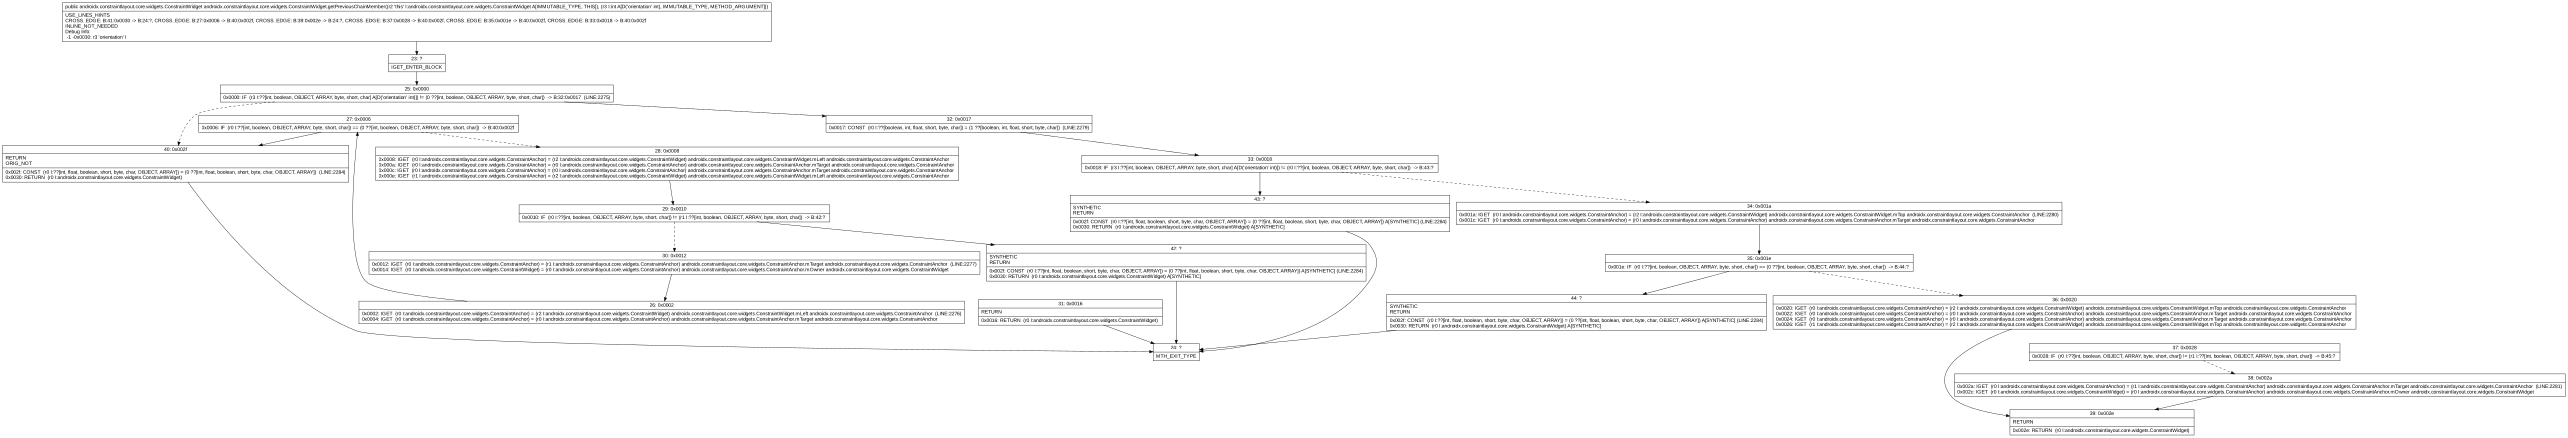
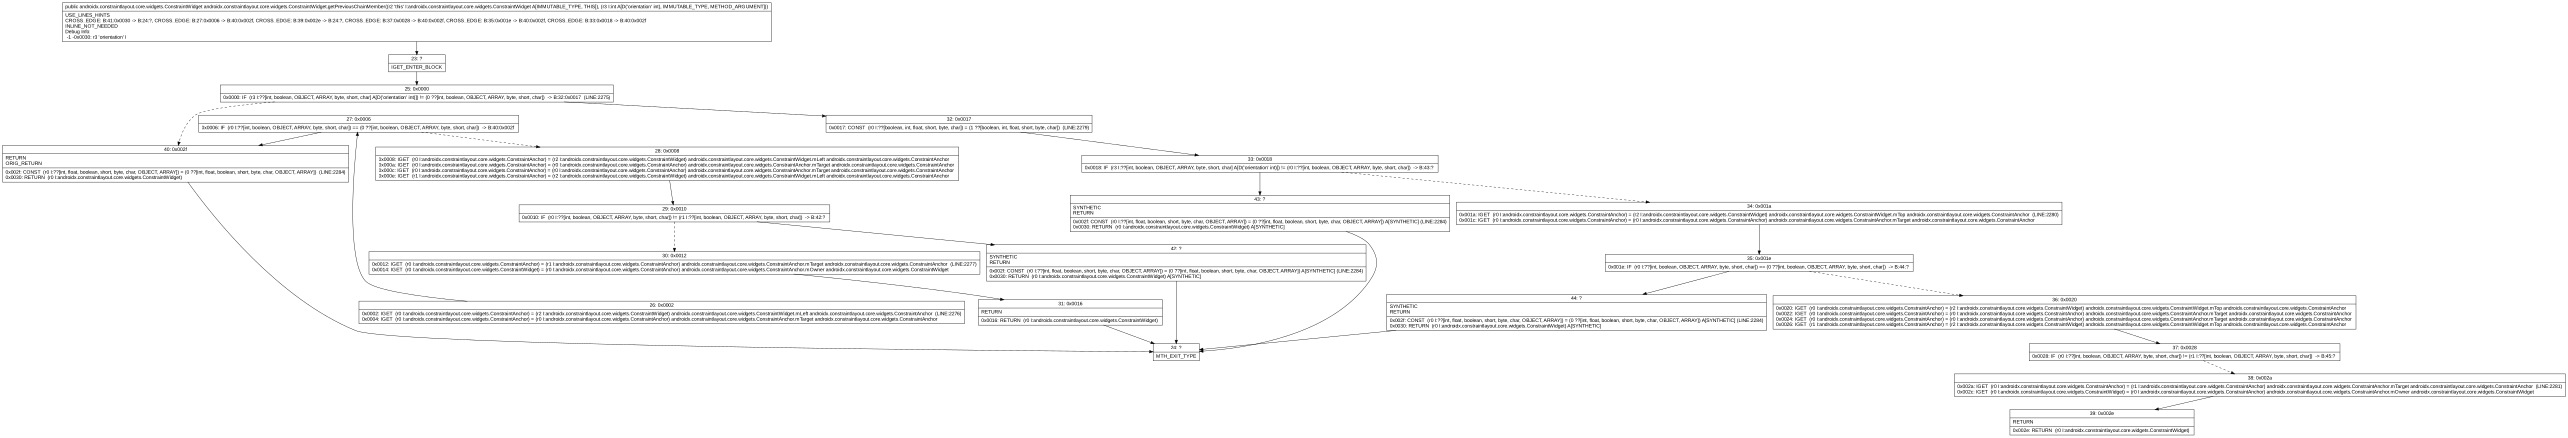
node "40: 0x002f": text "ORIG_NOT" -> "ORIG_RETURN"
edge "30: 0x0012" -> "26: 0x0002": now "30: 0x0012" -> "31: 0x0016"
edge "36: 0x0020" -> "39: 0x002e": now "36: 0x0020" -> "37: 0x0028"
